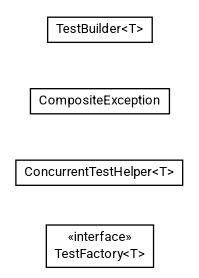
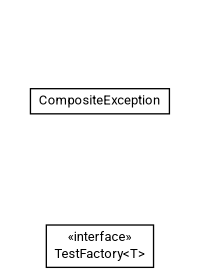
node "TestBuilder<T>": removed
node "ConcurrentTestHelper<T>": removed
